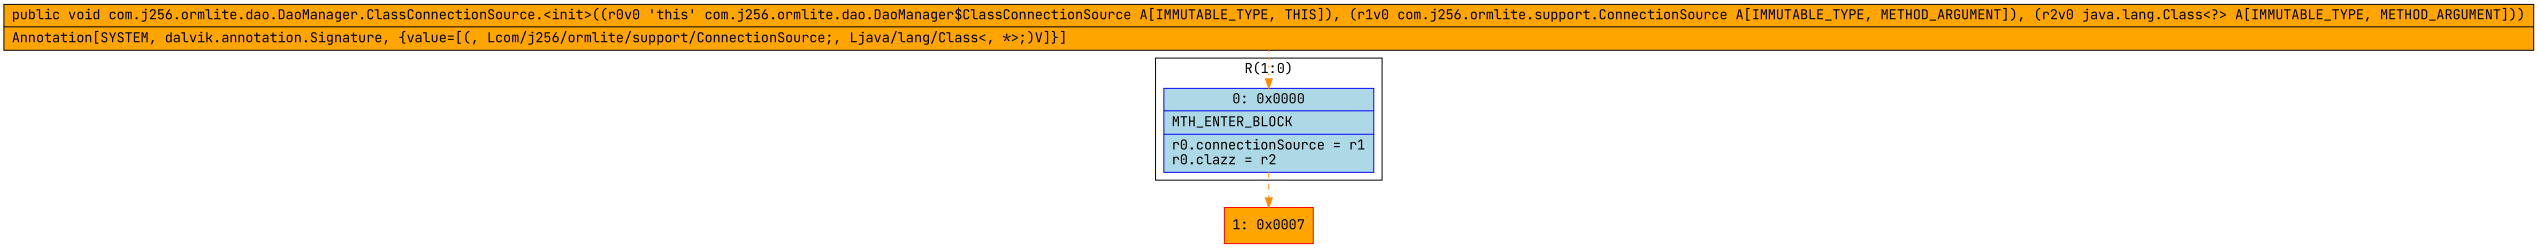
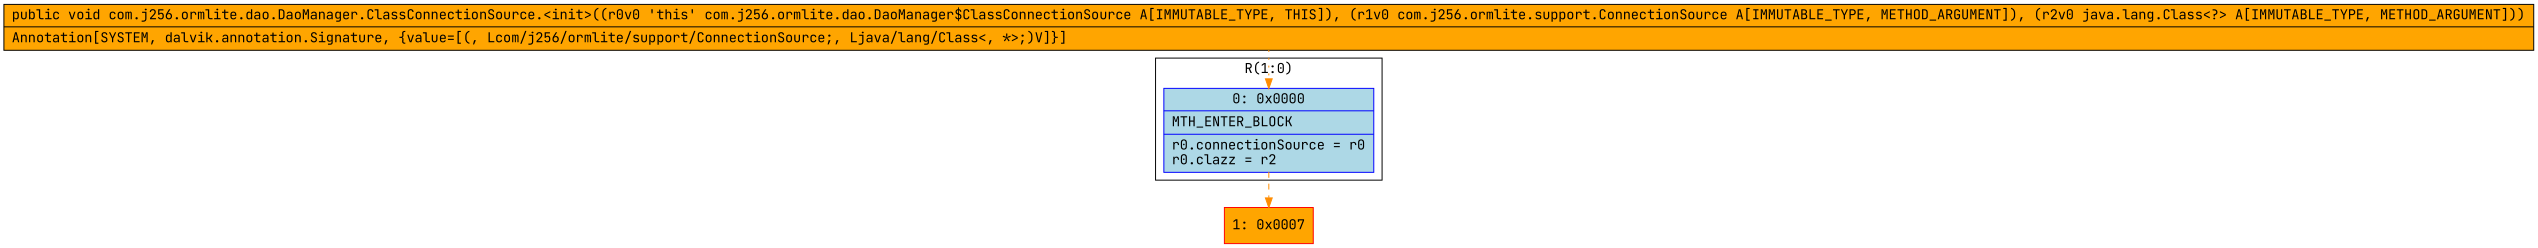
node "0: 0x0000": text "r0.connectionSource = r1" -> "r0.connectionSource = r0"
